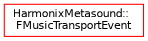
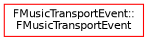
node "HarmonixMetasound:: FMusicTransportEvent": label "HarmonixMetasound:: FMusicTransportEvent" -> "FMusicTransportEvent:: FMusicTransportEvent"
